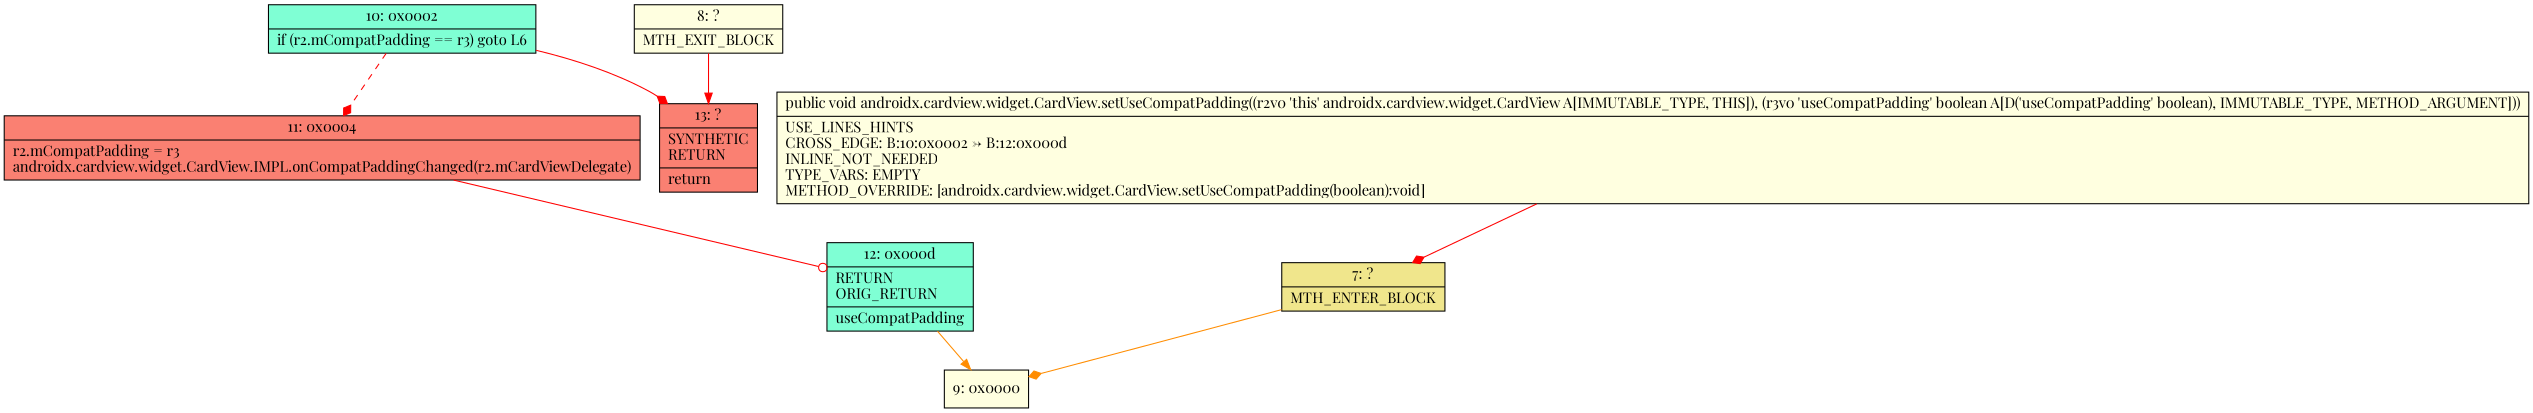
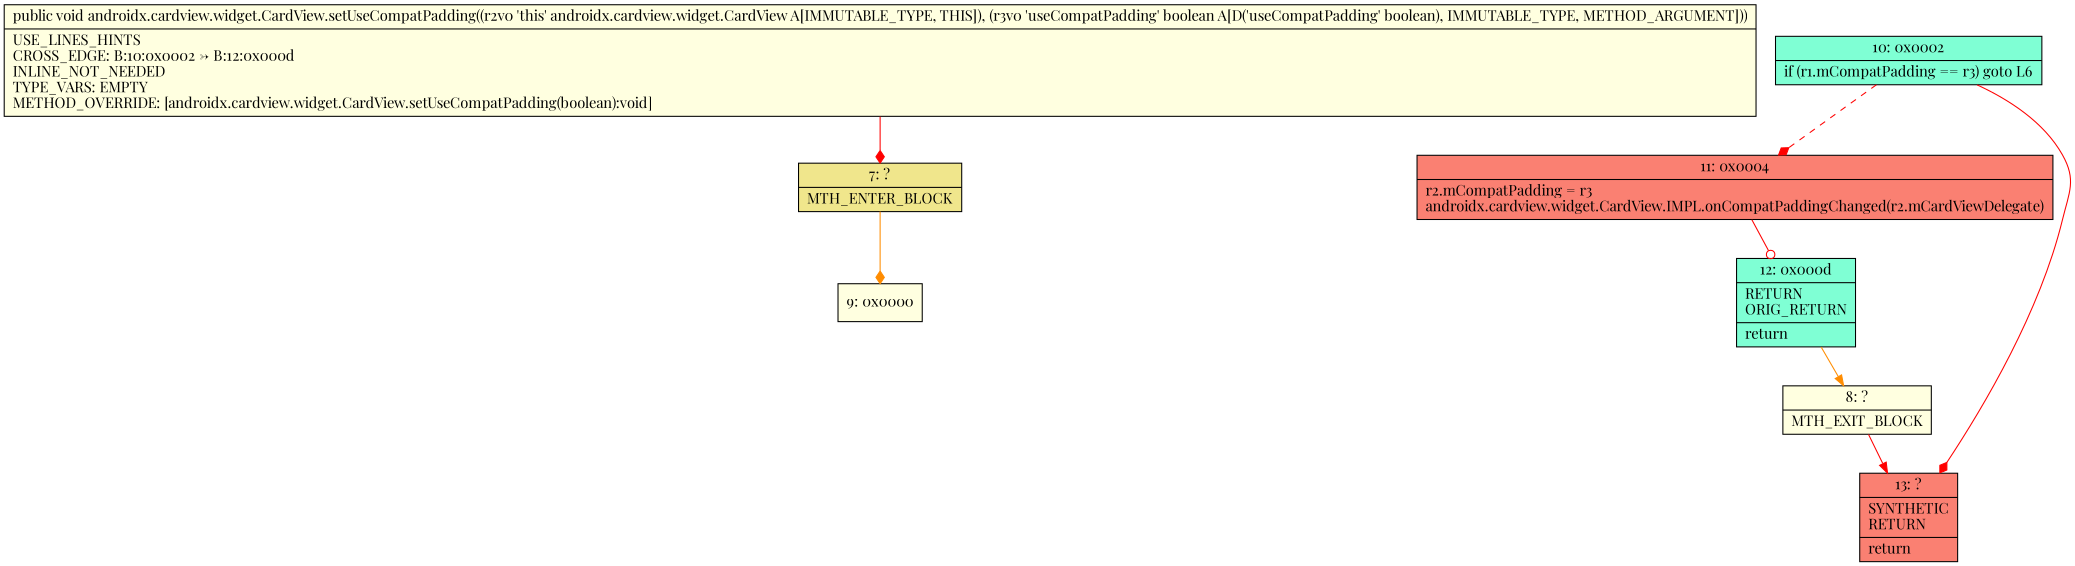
node "10: 0x0002": text "if (r2.mCompatPadding == r3) goto L6" -> "if (r1.mCompatPadding == r3) goto L6"
node "12: 0x000d": text "useCompatPadding" -> "return"
edge "12: 0x000d" -> "9: 0x0000": now "12: 0x000d" -> "8: ?"
